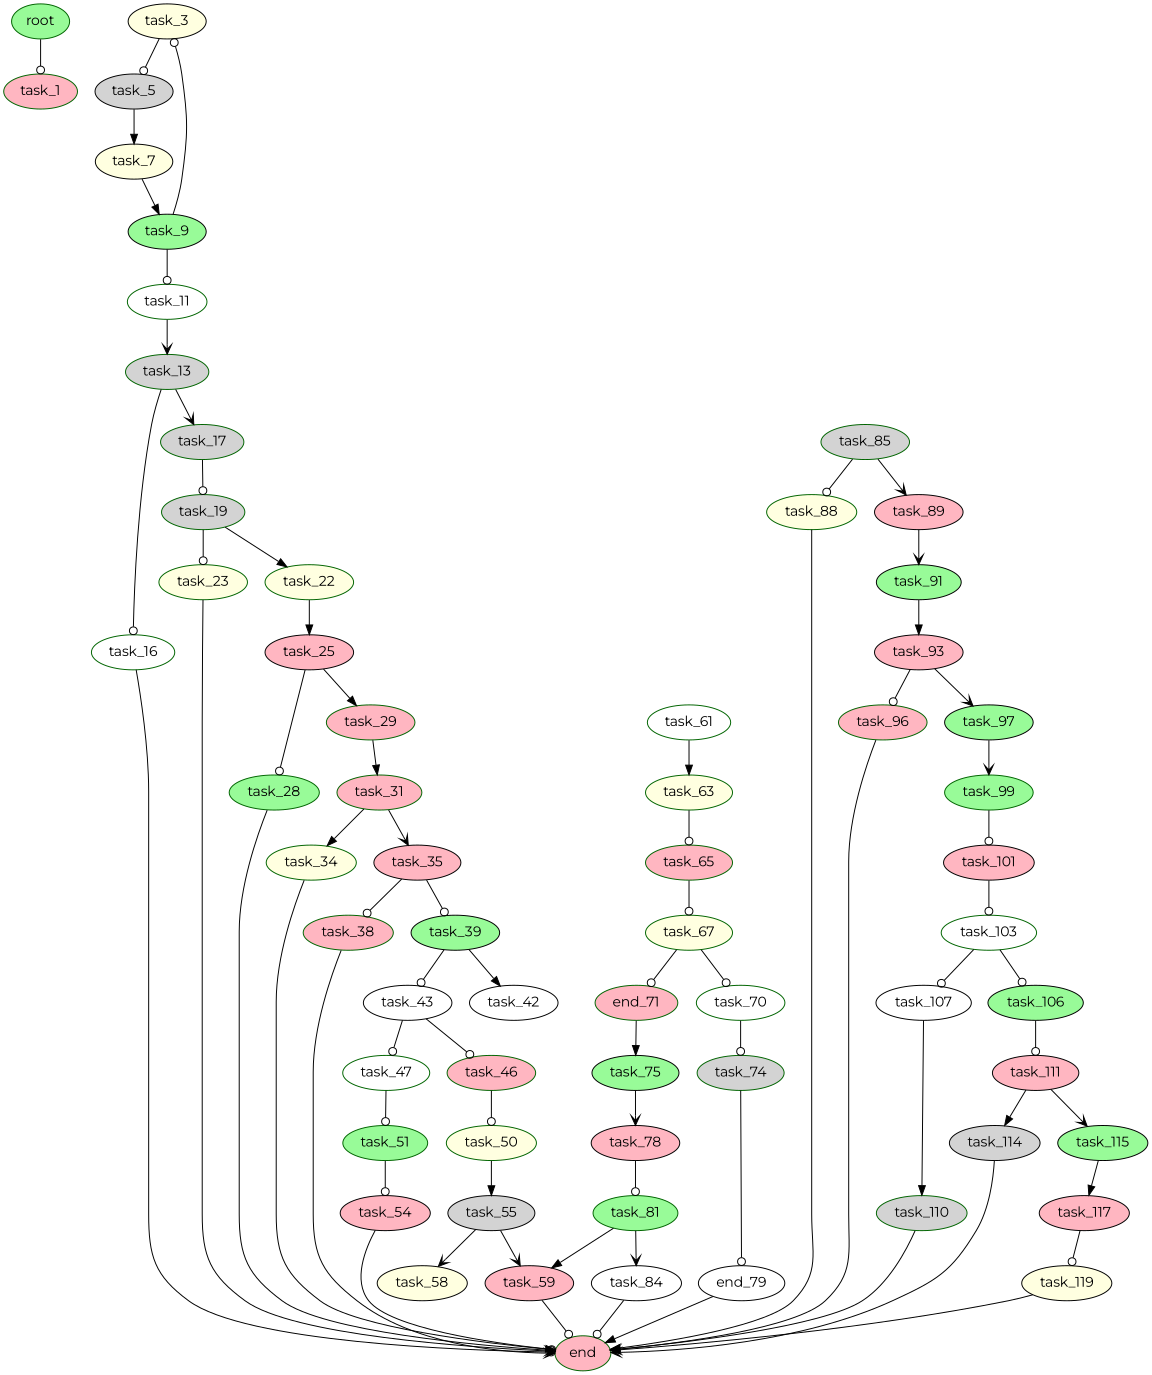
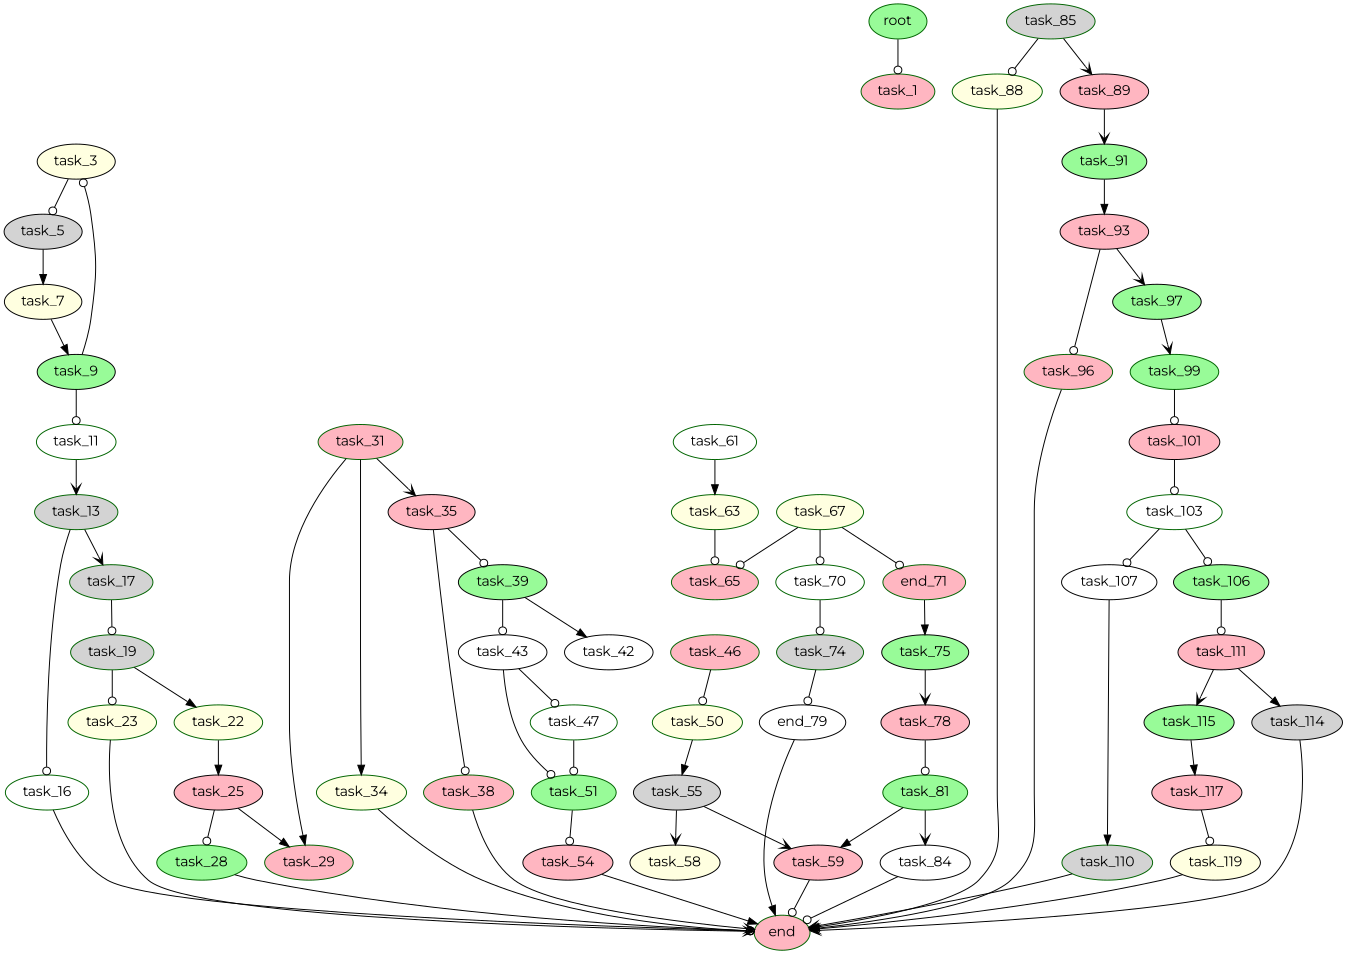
edge "task_29" -> "task_31": reversed
edge "task_65" -> "task_67": reversed
edge "task_43" -> "task_46": now "task_43" -> "task_51"
